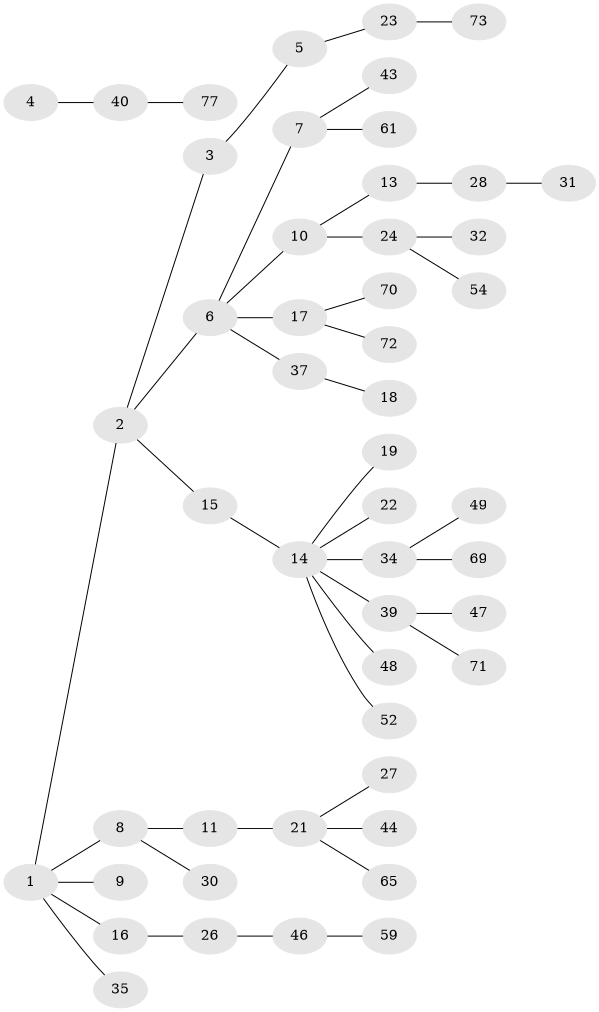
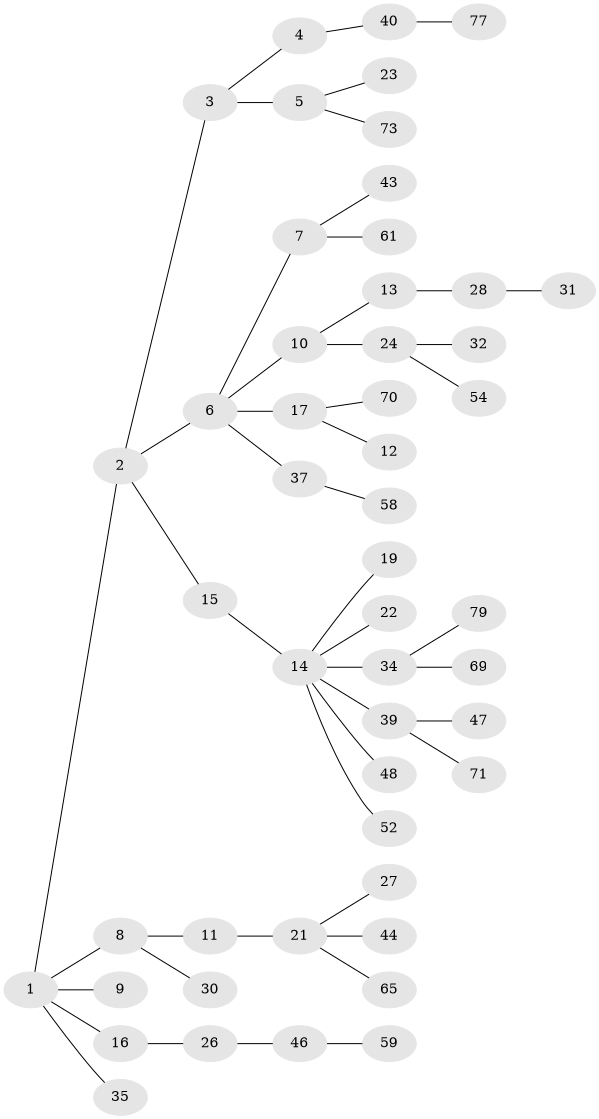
edge "23" -- "73": now "5" -- "73"
edge "4" -- "3": added
node "72": label "72" -> "12"
node "18": label "18" -> "58"
node "49": label "49" -> "79"
